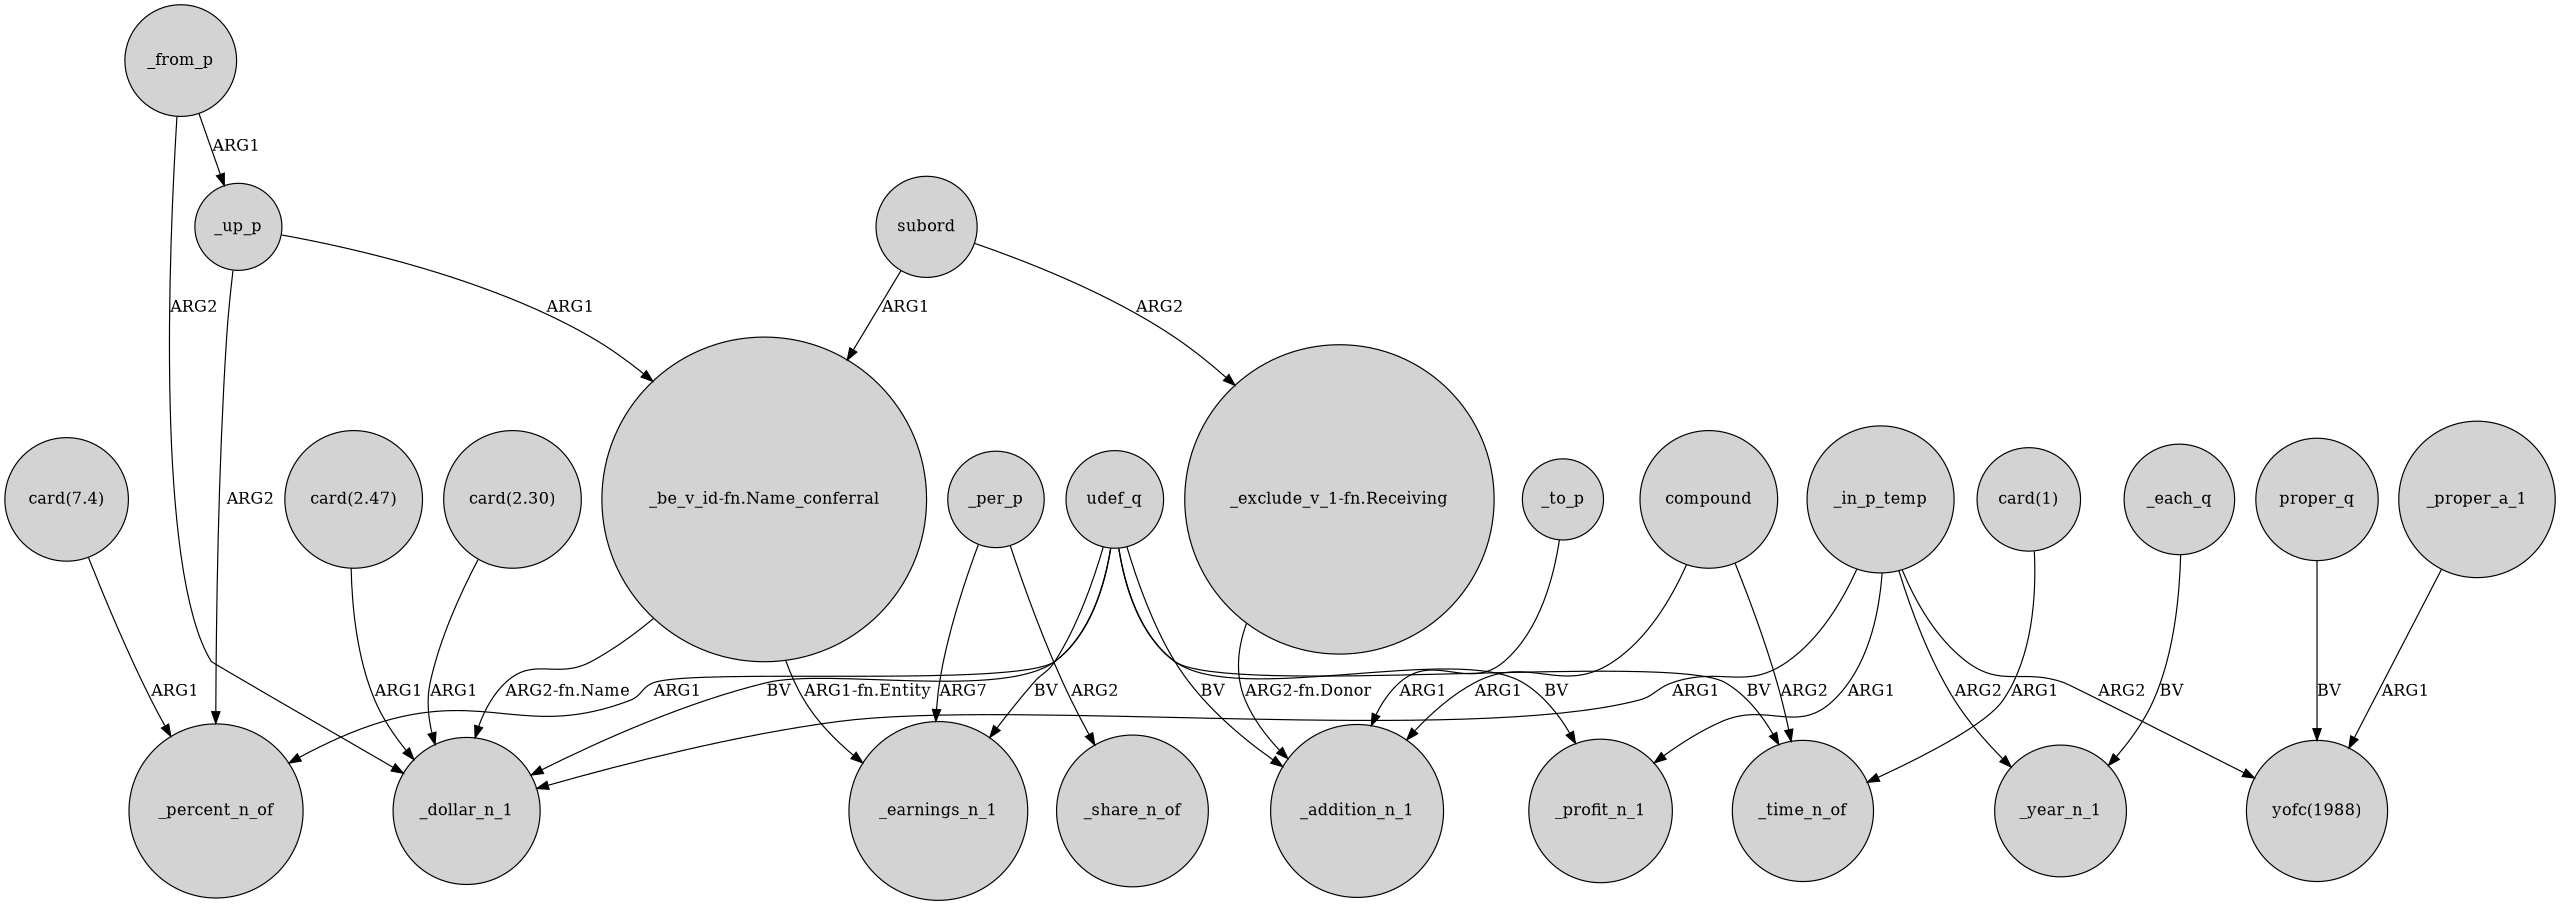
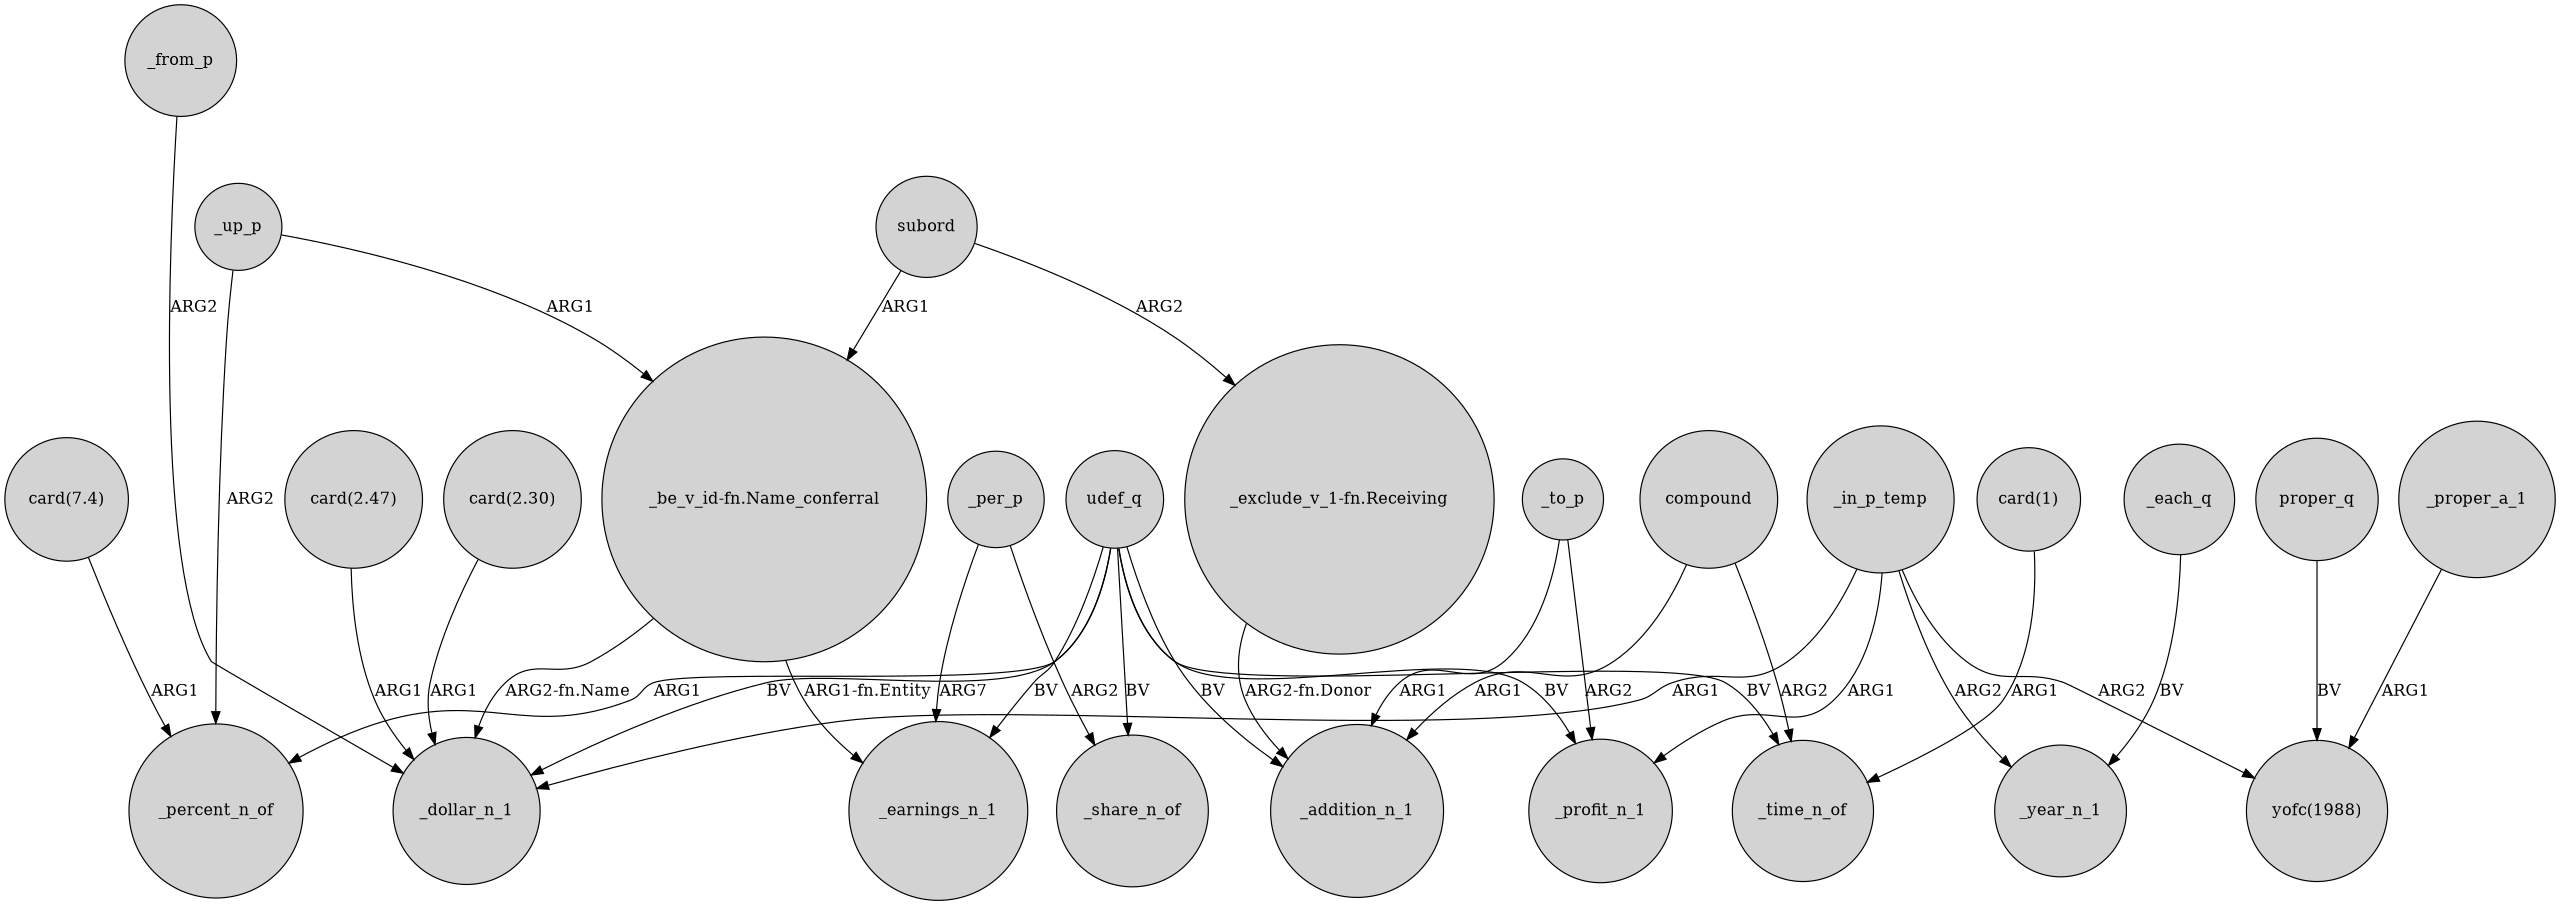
edge "_from_p" -> "_up_p": removed, label "ARG1"
edge "_to_p" -> "_profit_n_1": added, label "ARG2"
edge "udef_q" -> "_share_n_of": added, label "BV"
